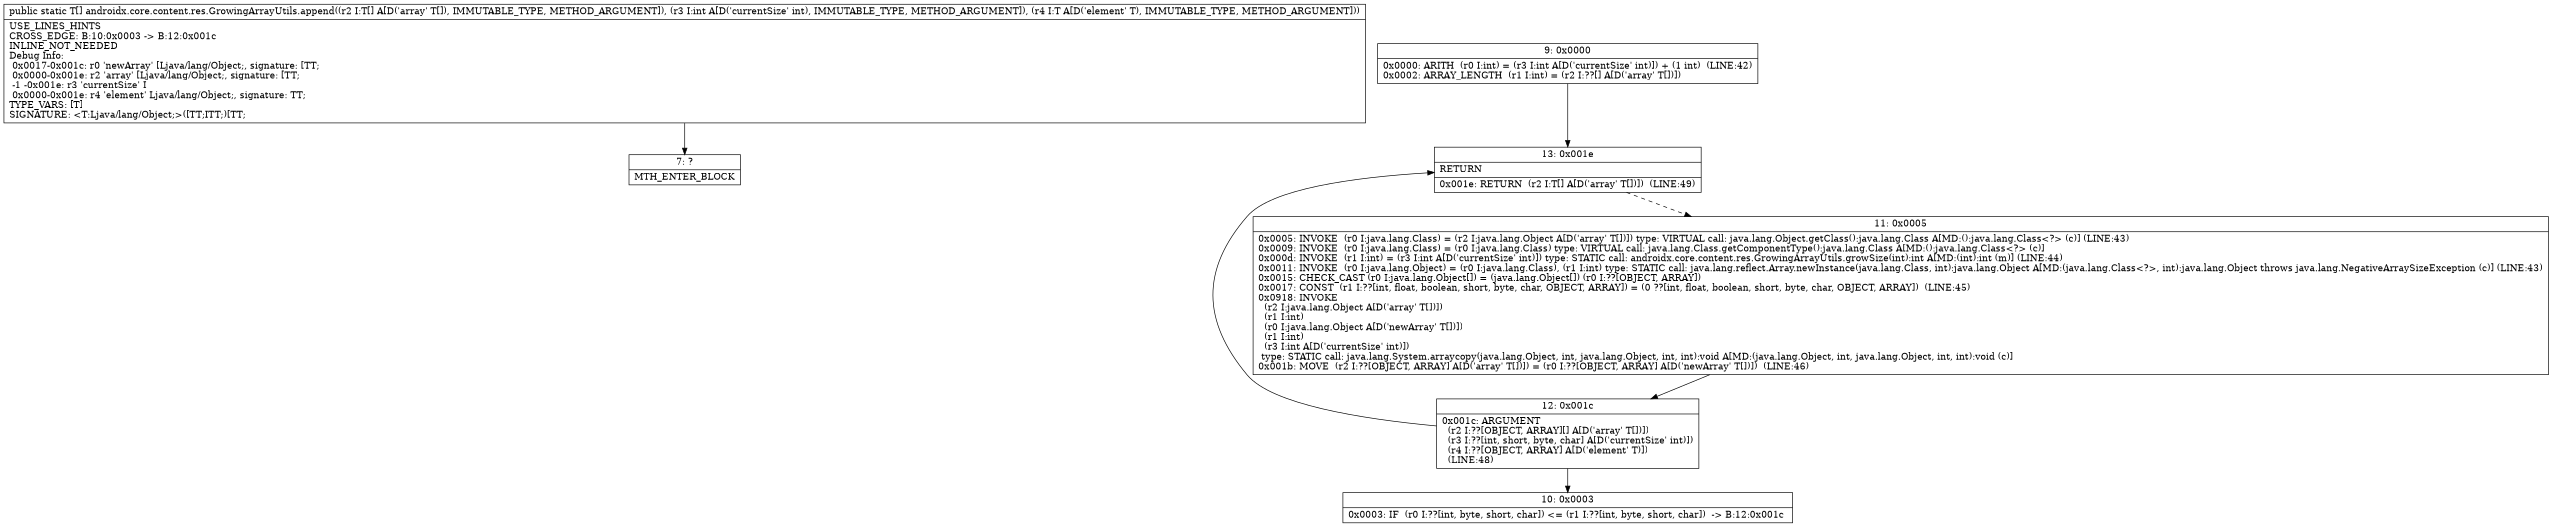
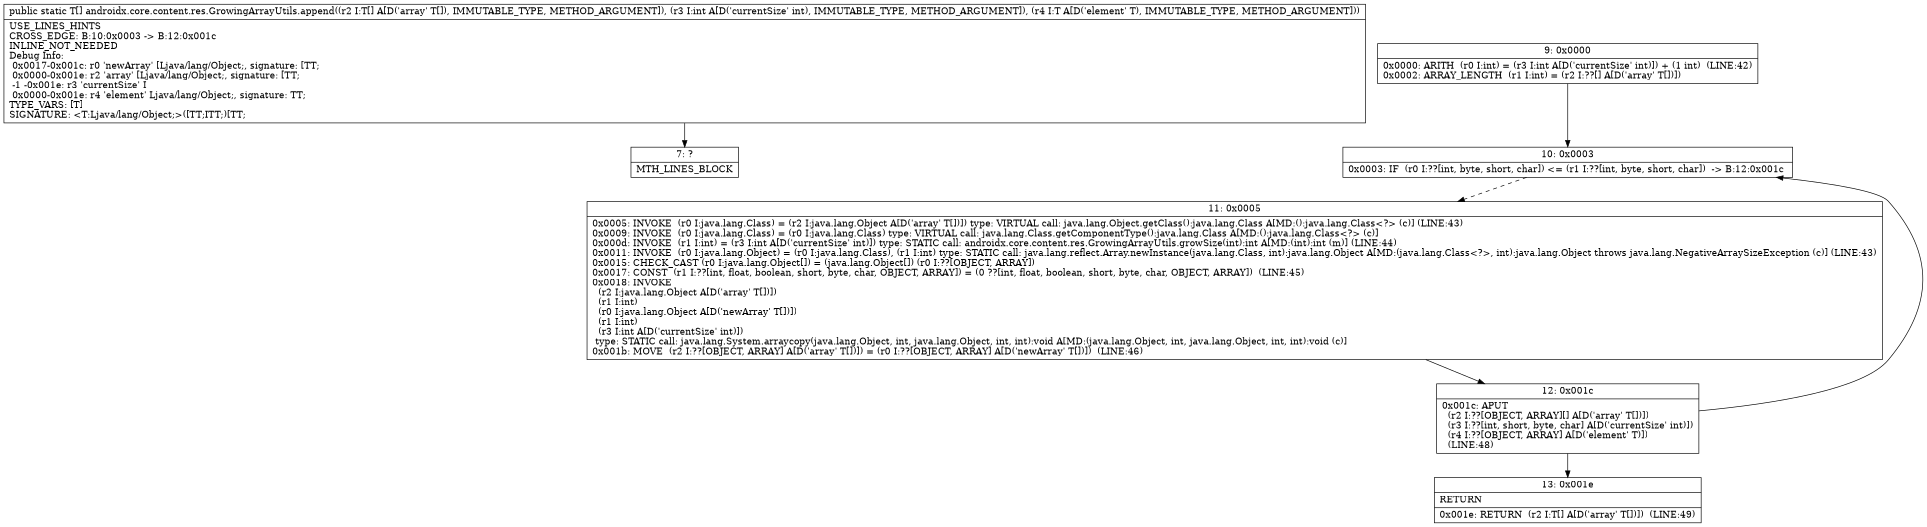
edge "9: 0x0000" -> "13: 0x001e": now "9: 0x0000" -> "10: 0x0003"
node "7: ?": text "MTH_ENTER_BLOCK" -> "MTH_LINES_BLOCK"
edge "13: 0x001e" -> "11: 0x0005": now "10: 0x0003" -> "11: 0x0005"
node "11: 0x0005": text "0x0918: INVOKE" -> "0x0018: INVOKE"
node "12: 0x001c": text "0x001c: ARGUMENT" -> "0x001c: APUT"
